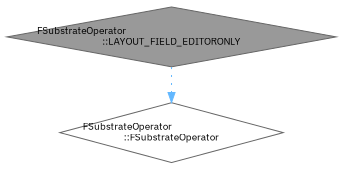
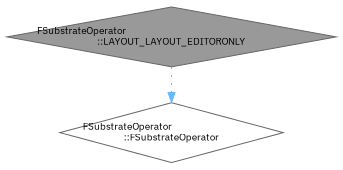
node "FSubstrateOperator ::LAYOUT_FIELD_EDITORONLY": label "FSubstrateOperator ::LAYOUT_FIELD_EDITORONLY" -> "FSubstrateOperator ::LAYOUT_LAYOUT_EDITORONLY"
